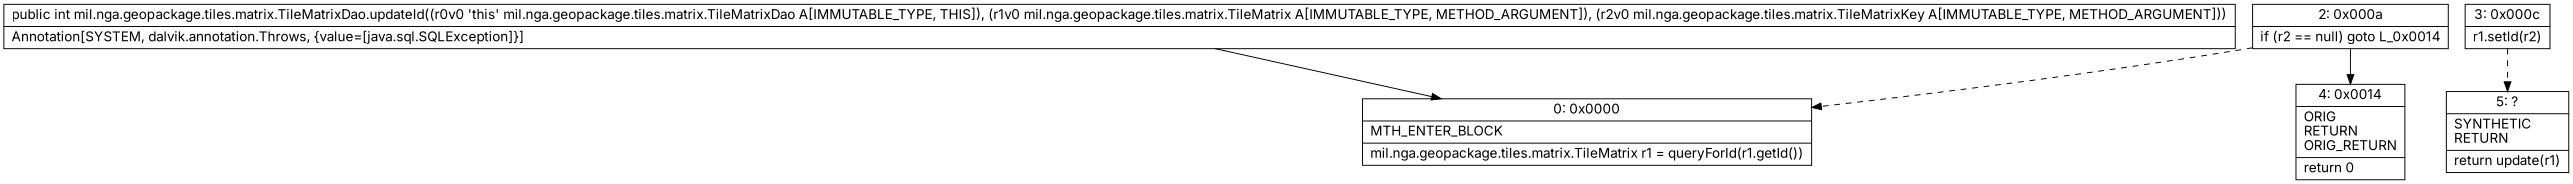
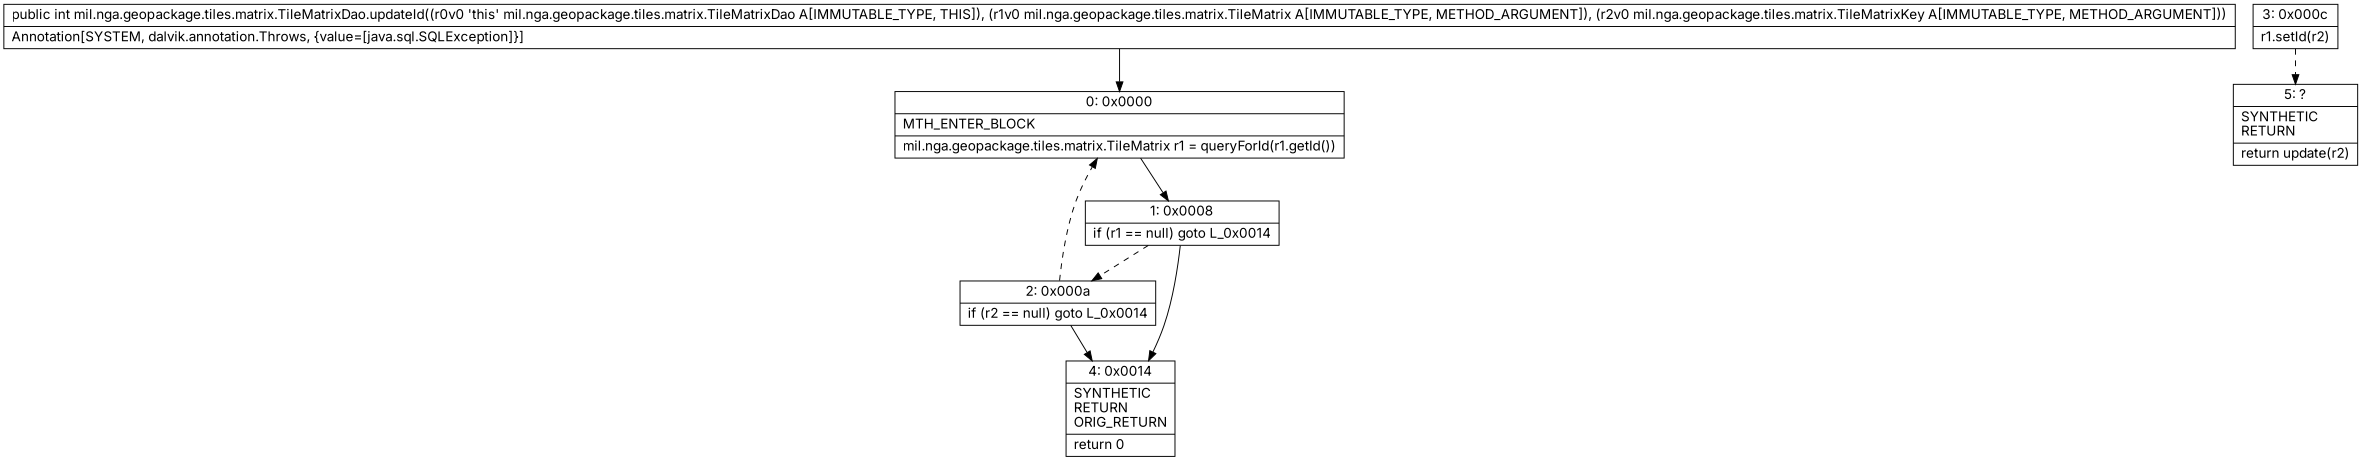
node "4: 0x0014": text "ORIG" -> "SYNTHETIC"
node "5: ?": text "return update(r1)" -> "return update(r2)"
node "1: 0x0008": added
